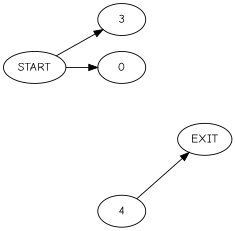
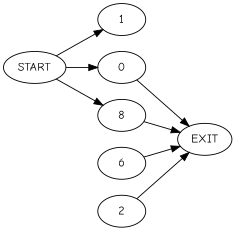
node "3": label "3" -> "1"
edge "0" -> "EXIT": added
node "8": added
node "6": added
node "4": label "4" -> "2"
